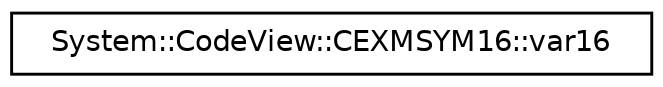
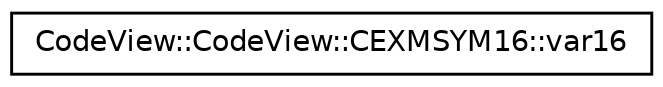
node "System::CodeView::CEXMSYM16::var16": label "System::CodeView::CEXMSYM16::var16" -> "CodeView::CodeView::CEXMSYM16::var16"
